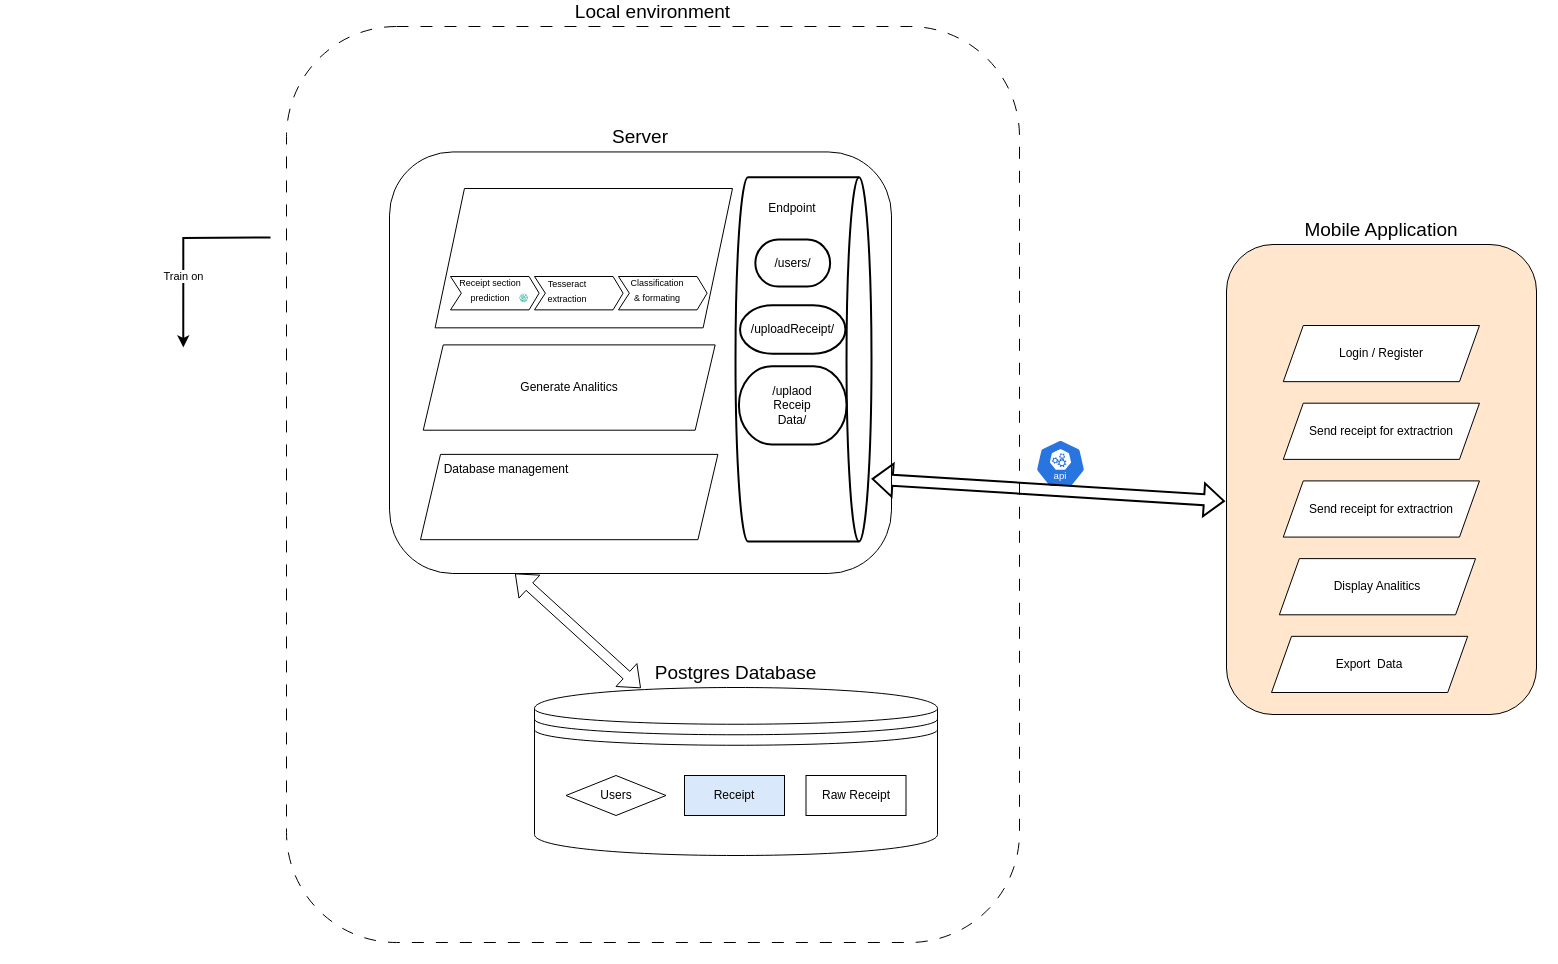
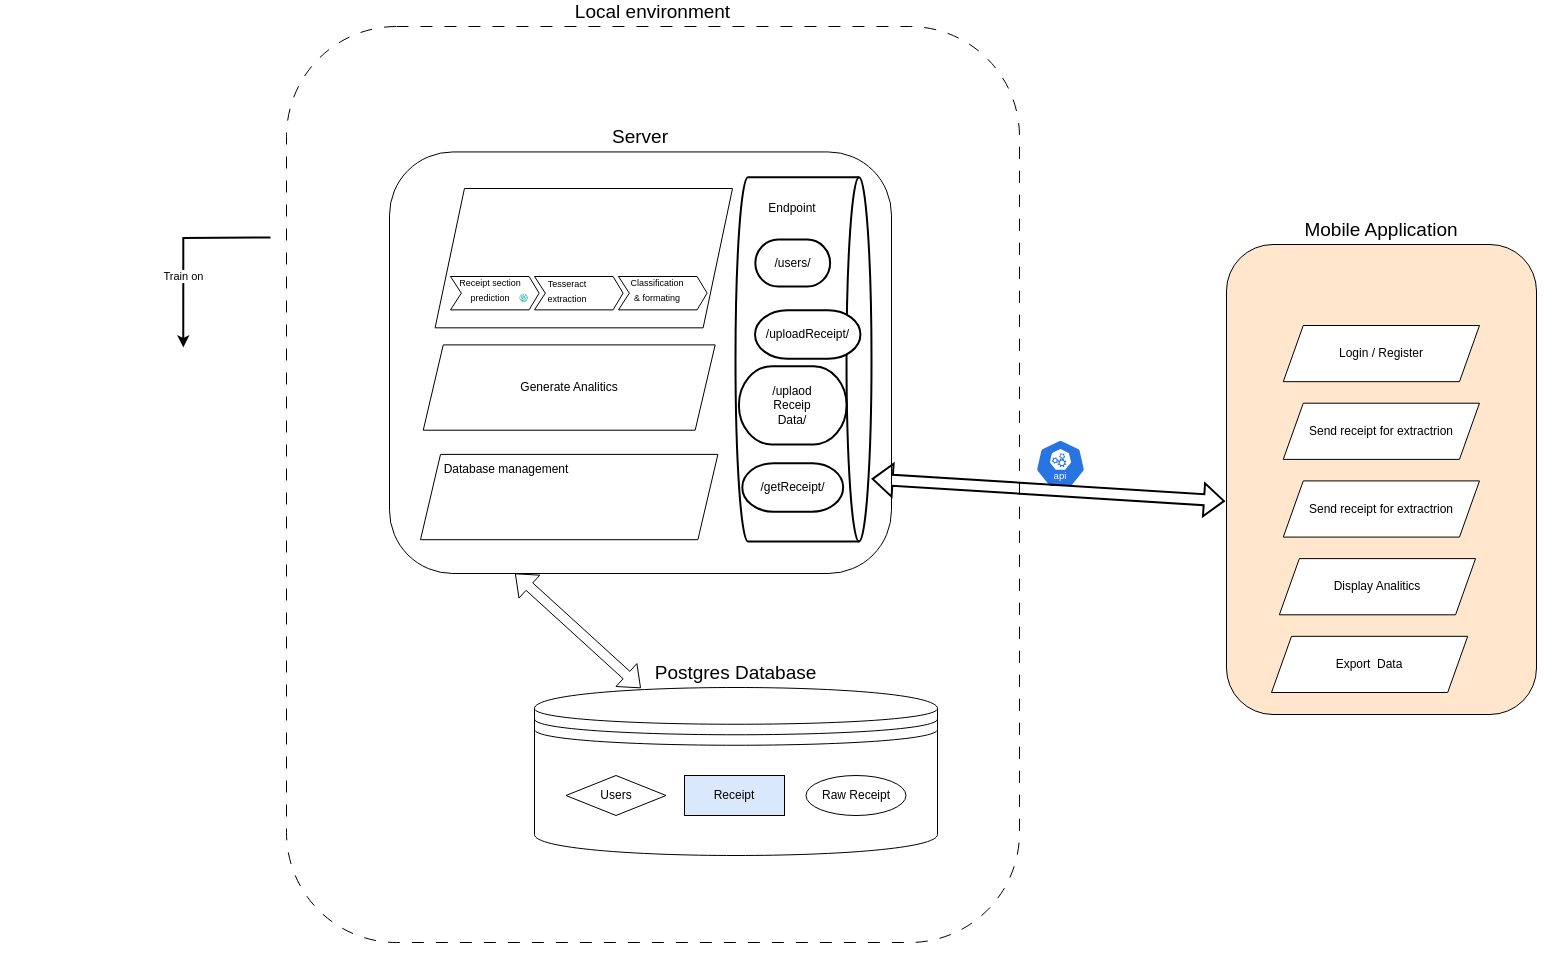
node "/uploadReceipt/": moved (793, 329) -> (808, 334)
node "/getReceipt/": added
node "Raw Receipt": shape rectangle -> ellipse
